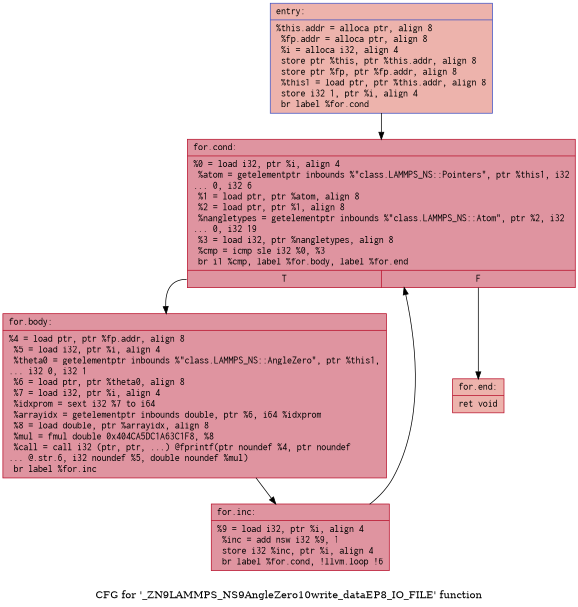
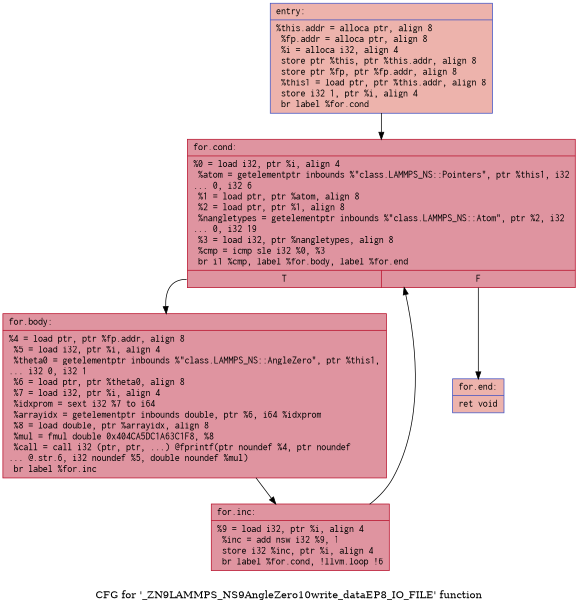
node "for.end:": color #b70d28ff -> #3d50c3ff
